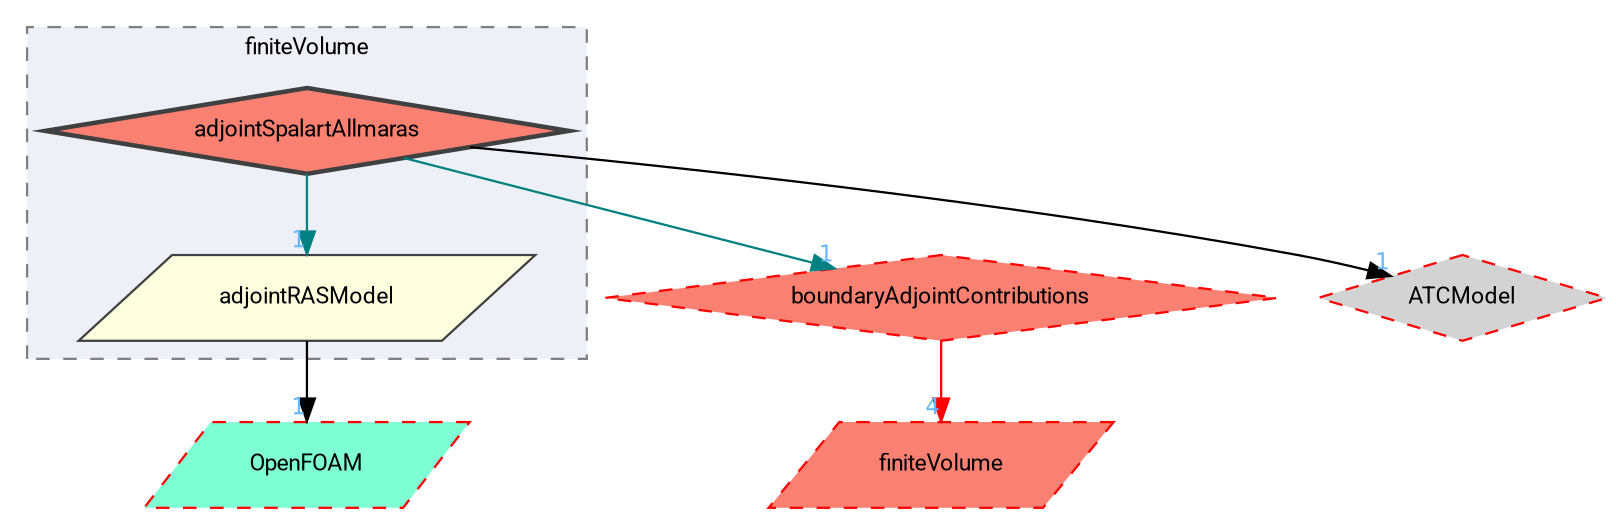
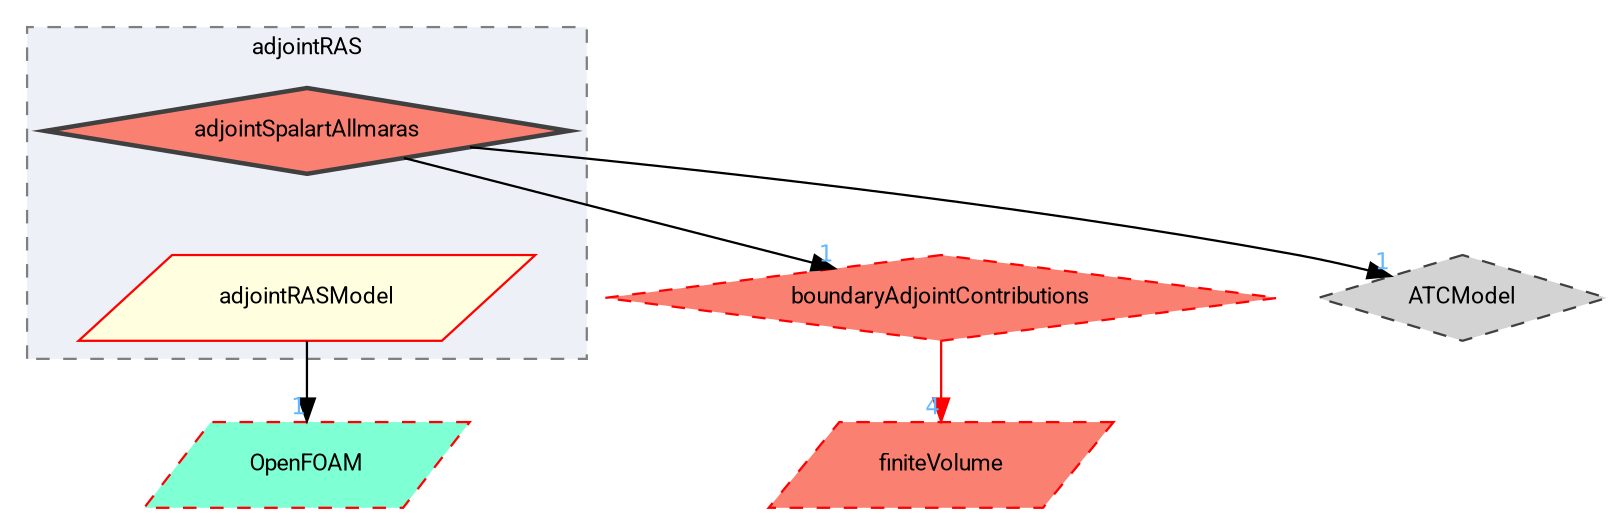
cluster "finiteVolume": label "finiteVolume" -> "adjointRAS"
edge "adjointSpalartAllmaras" -> "adjointRASModel": removed
edge "adjointSpalartAllmaras" -> "boundaryAdjointContributions": color teal -> black
node "adjointRASModel": color grey25 -> red
node "ATCModel": color red -> grey25
